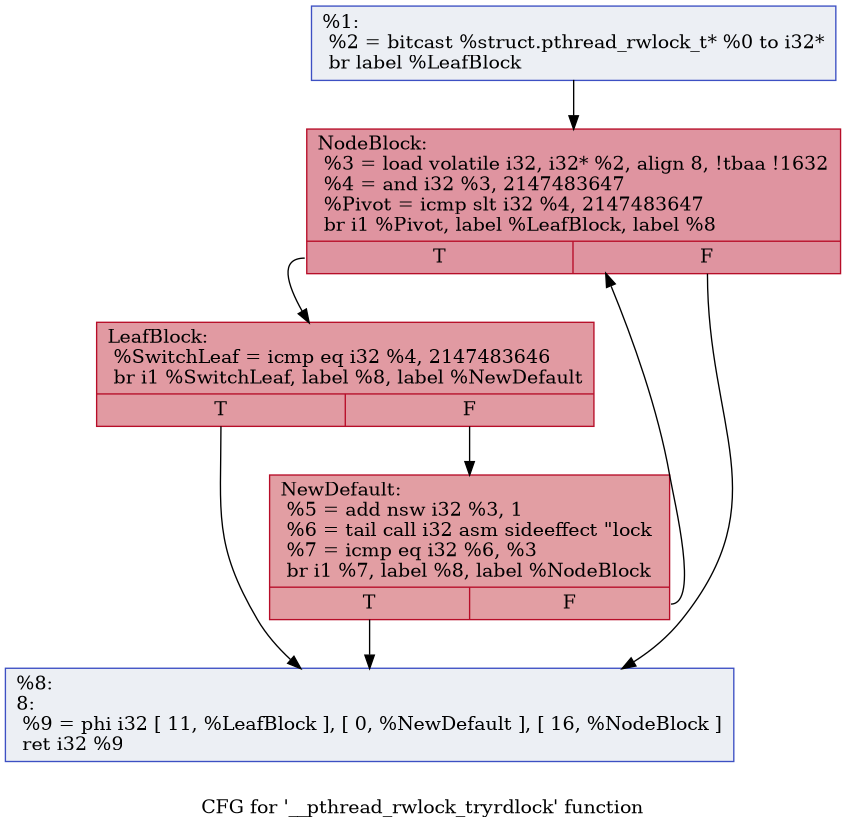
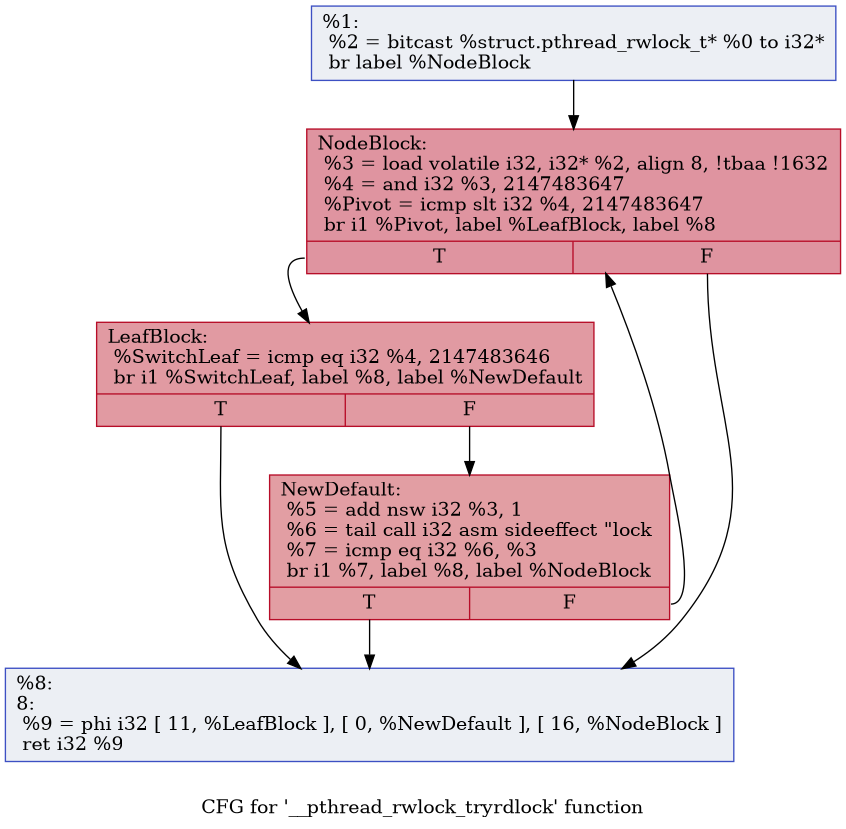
node "%1:": text "br label %LeafBlock" -> "br label %NodeBlock"
